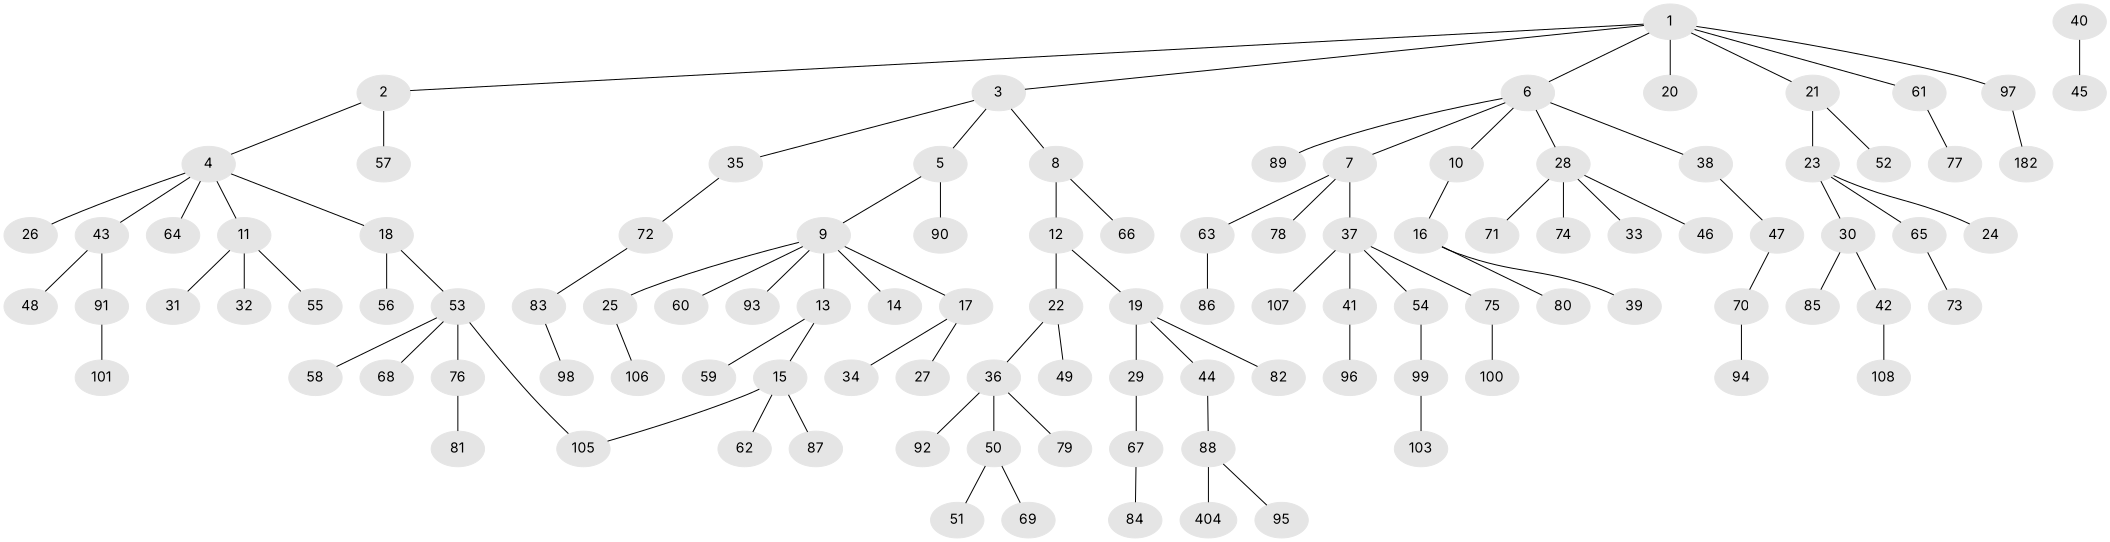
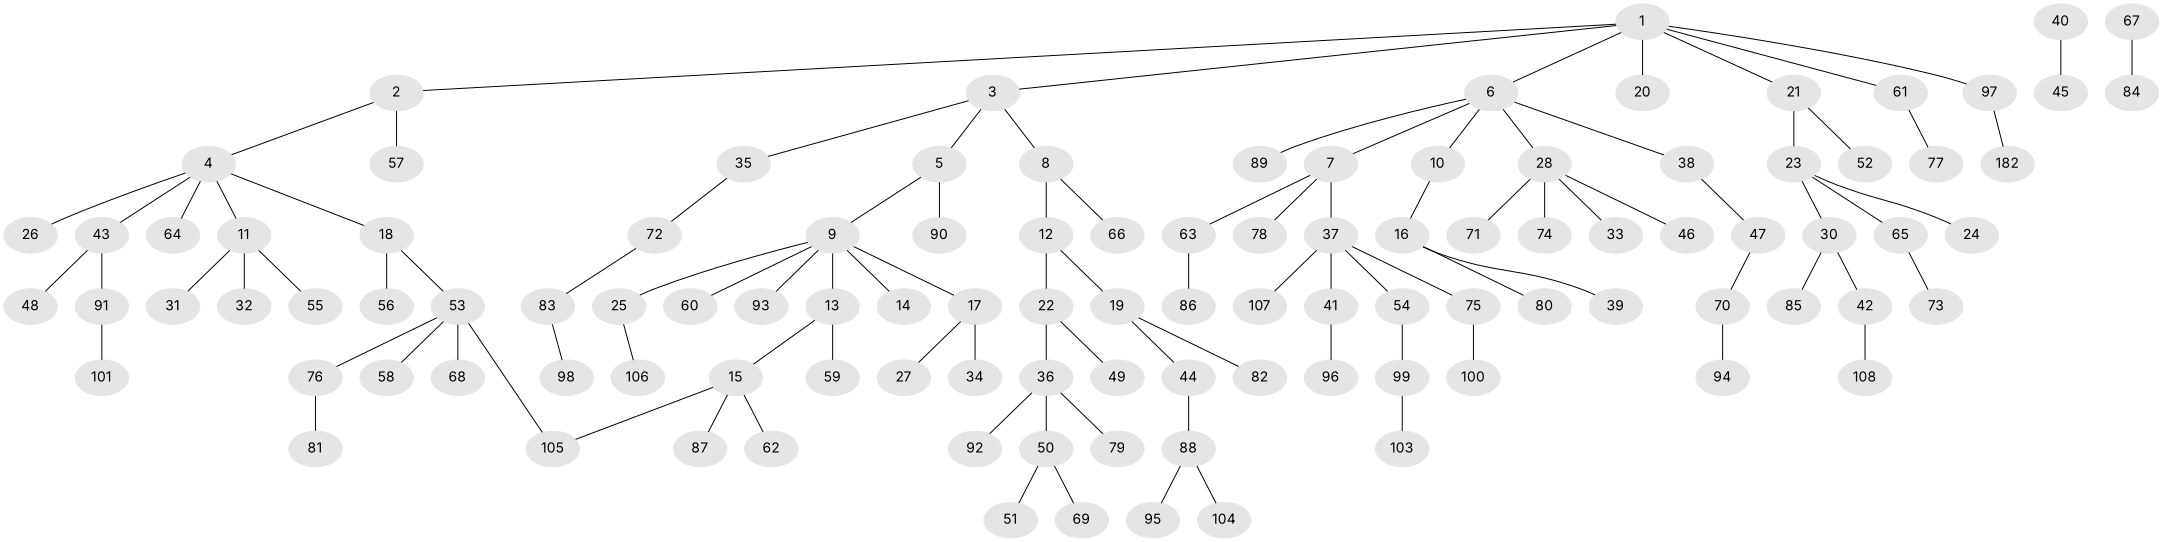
node "29": removed
node "404": label "404" -> "104"
